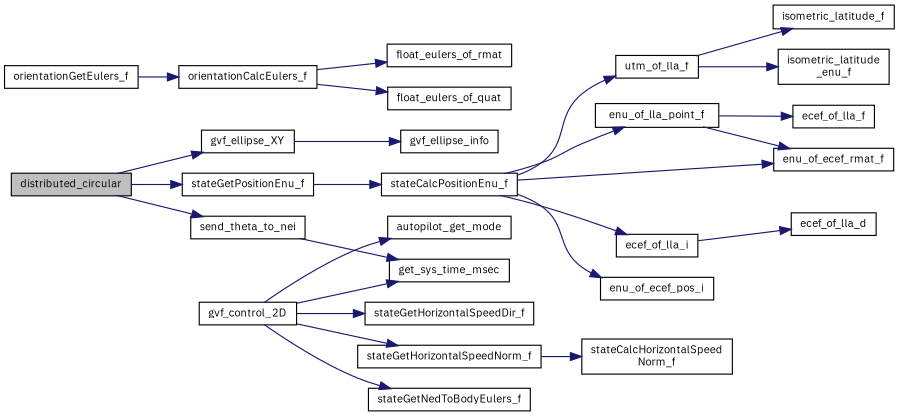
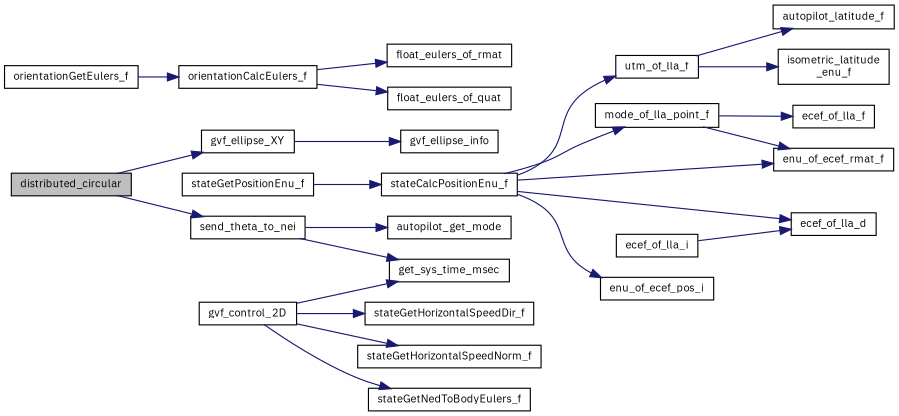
node "isometric_latitude_f": label "isometric_latitude_f" -> "autopilot_latitude_f"
node "enu_of_lla_point_f": label "enu_of_lla_point_f" -> "mode_of_lla_point_f"
edge "distributed_circular" -> "stateGetPositionEnu_f": removed
edge "stateCalcPositionEnu_f" -> "ecef_of_lla_i": now "stateCalcPositionEnu_f" -> "ecef_of_lla_d"
edge "gvf_control_2D" -> "autopilot_get_mode": now "send_theta_to_nei" -> "autopilot_get_mode"
node "stateCalcHorizontalSpeed Norm_f": removed
